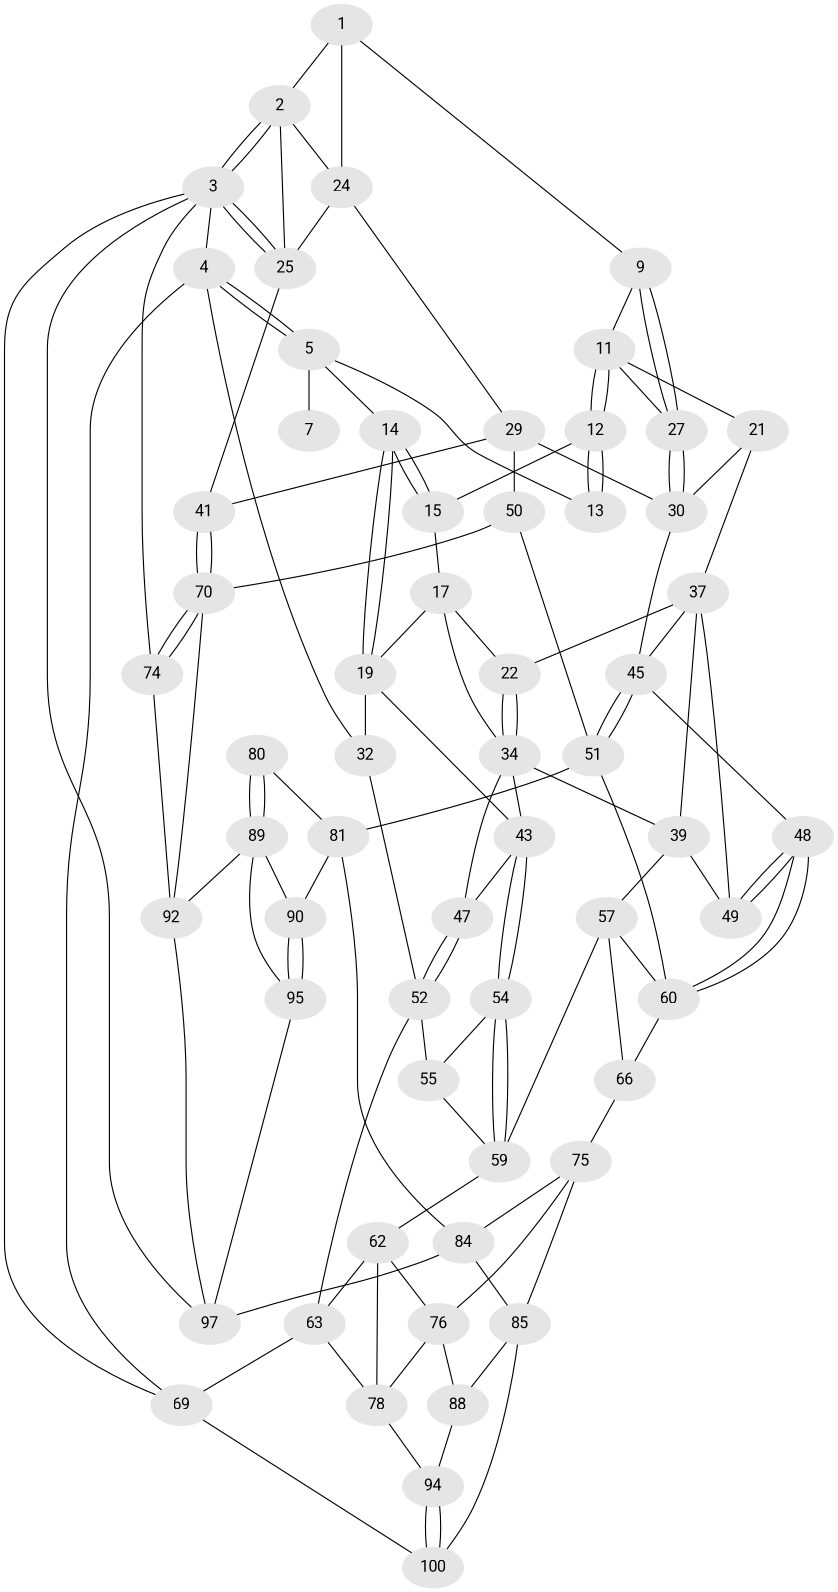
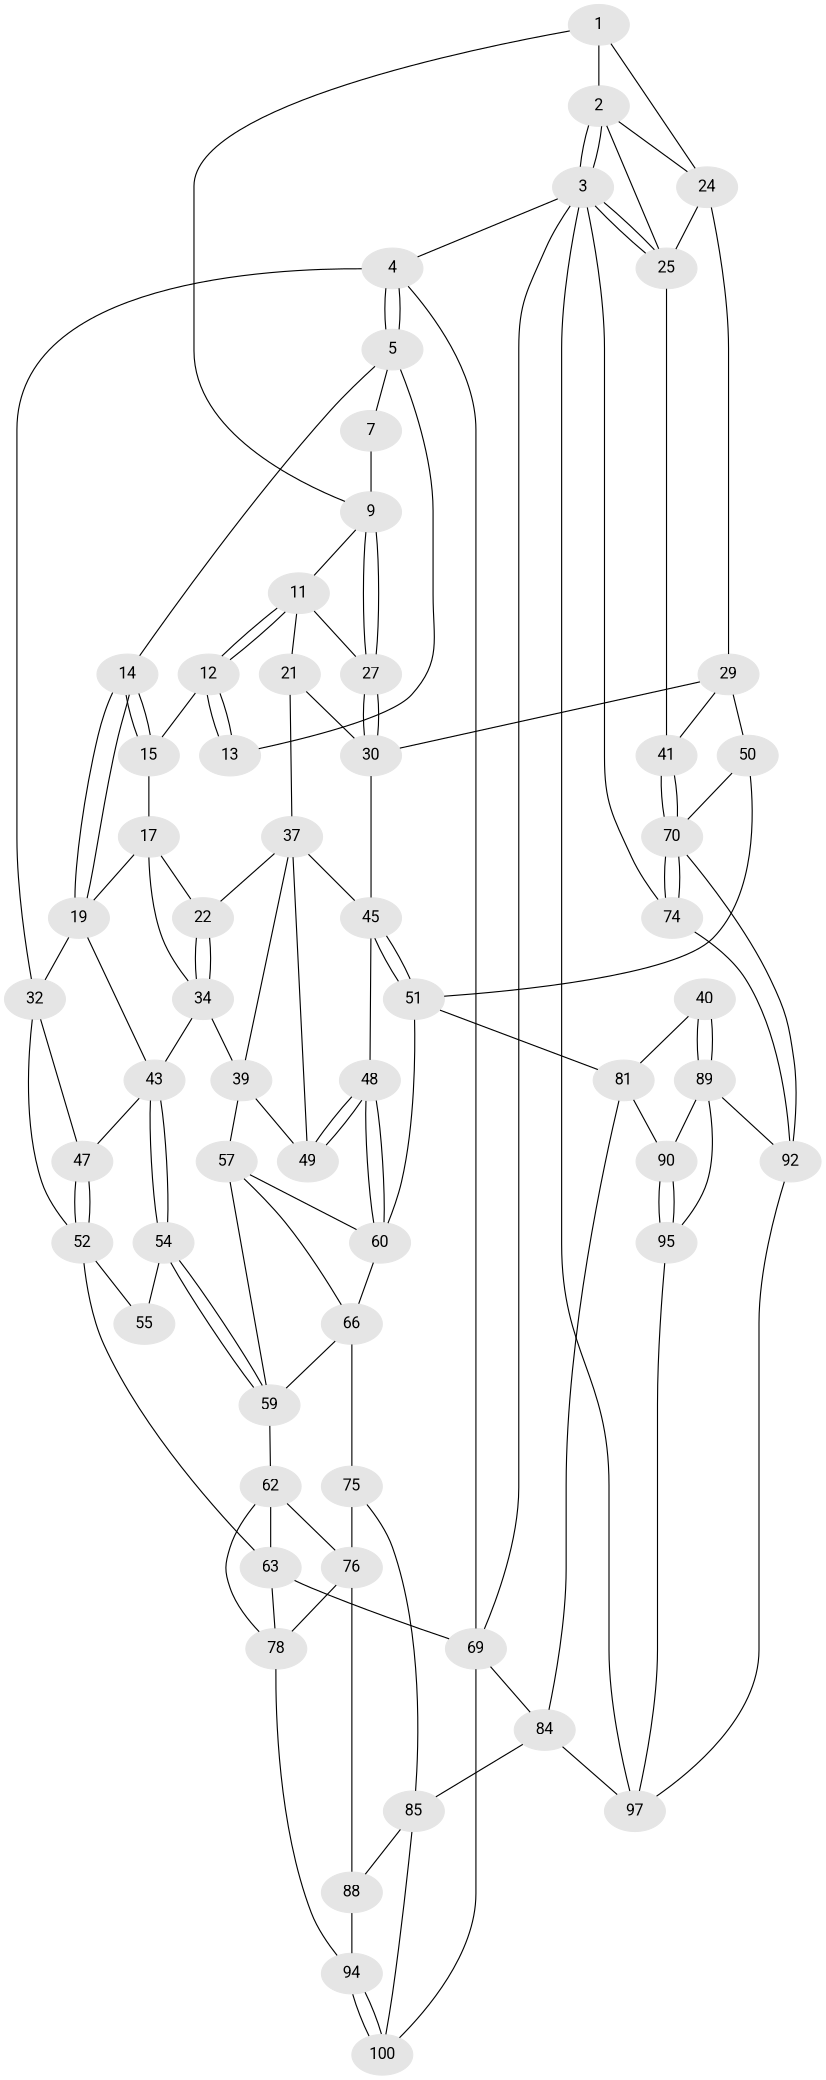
edge "7" -- "9": added
node "80": label "80" -> "40"
edge "34" -- "47": now "32" -- "47"
edge "55" -- "59": now "66" -- "59"
edge "75" -- "84": now "69" -- "84"
